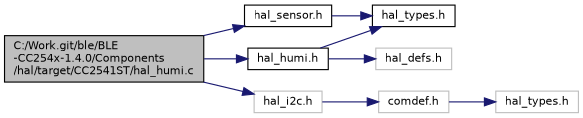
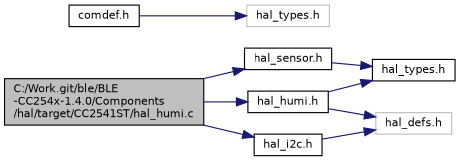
node "hal_i2c.h": color grey75 -> black
edge "hal_i2c.h" -> "comdef.h": now "hal_i2c.h" -> "hal_defs.h"
node "comdef.h": color grey75 -> black
